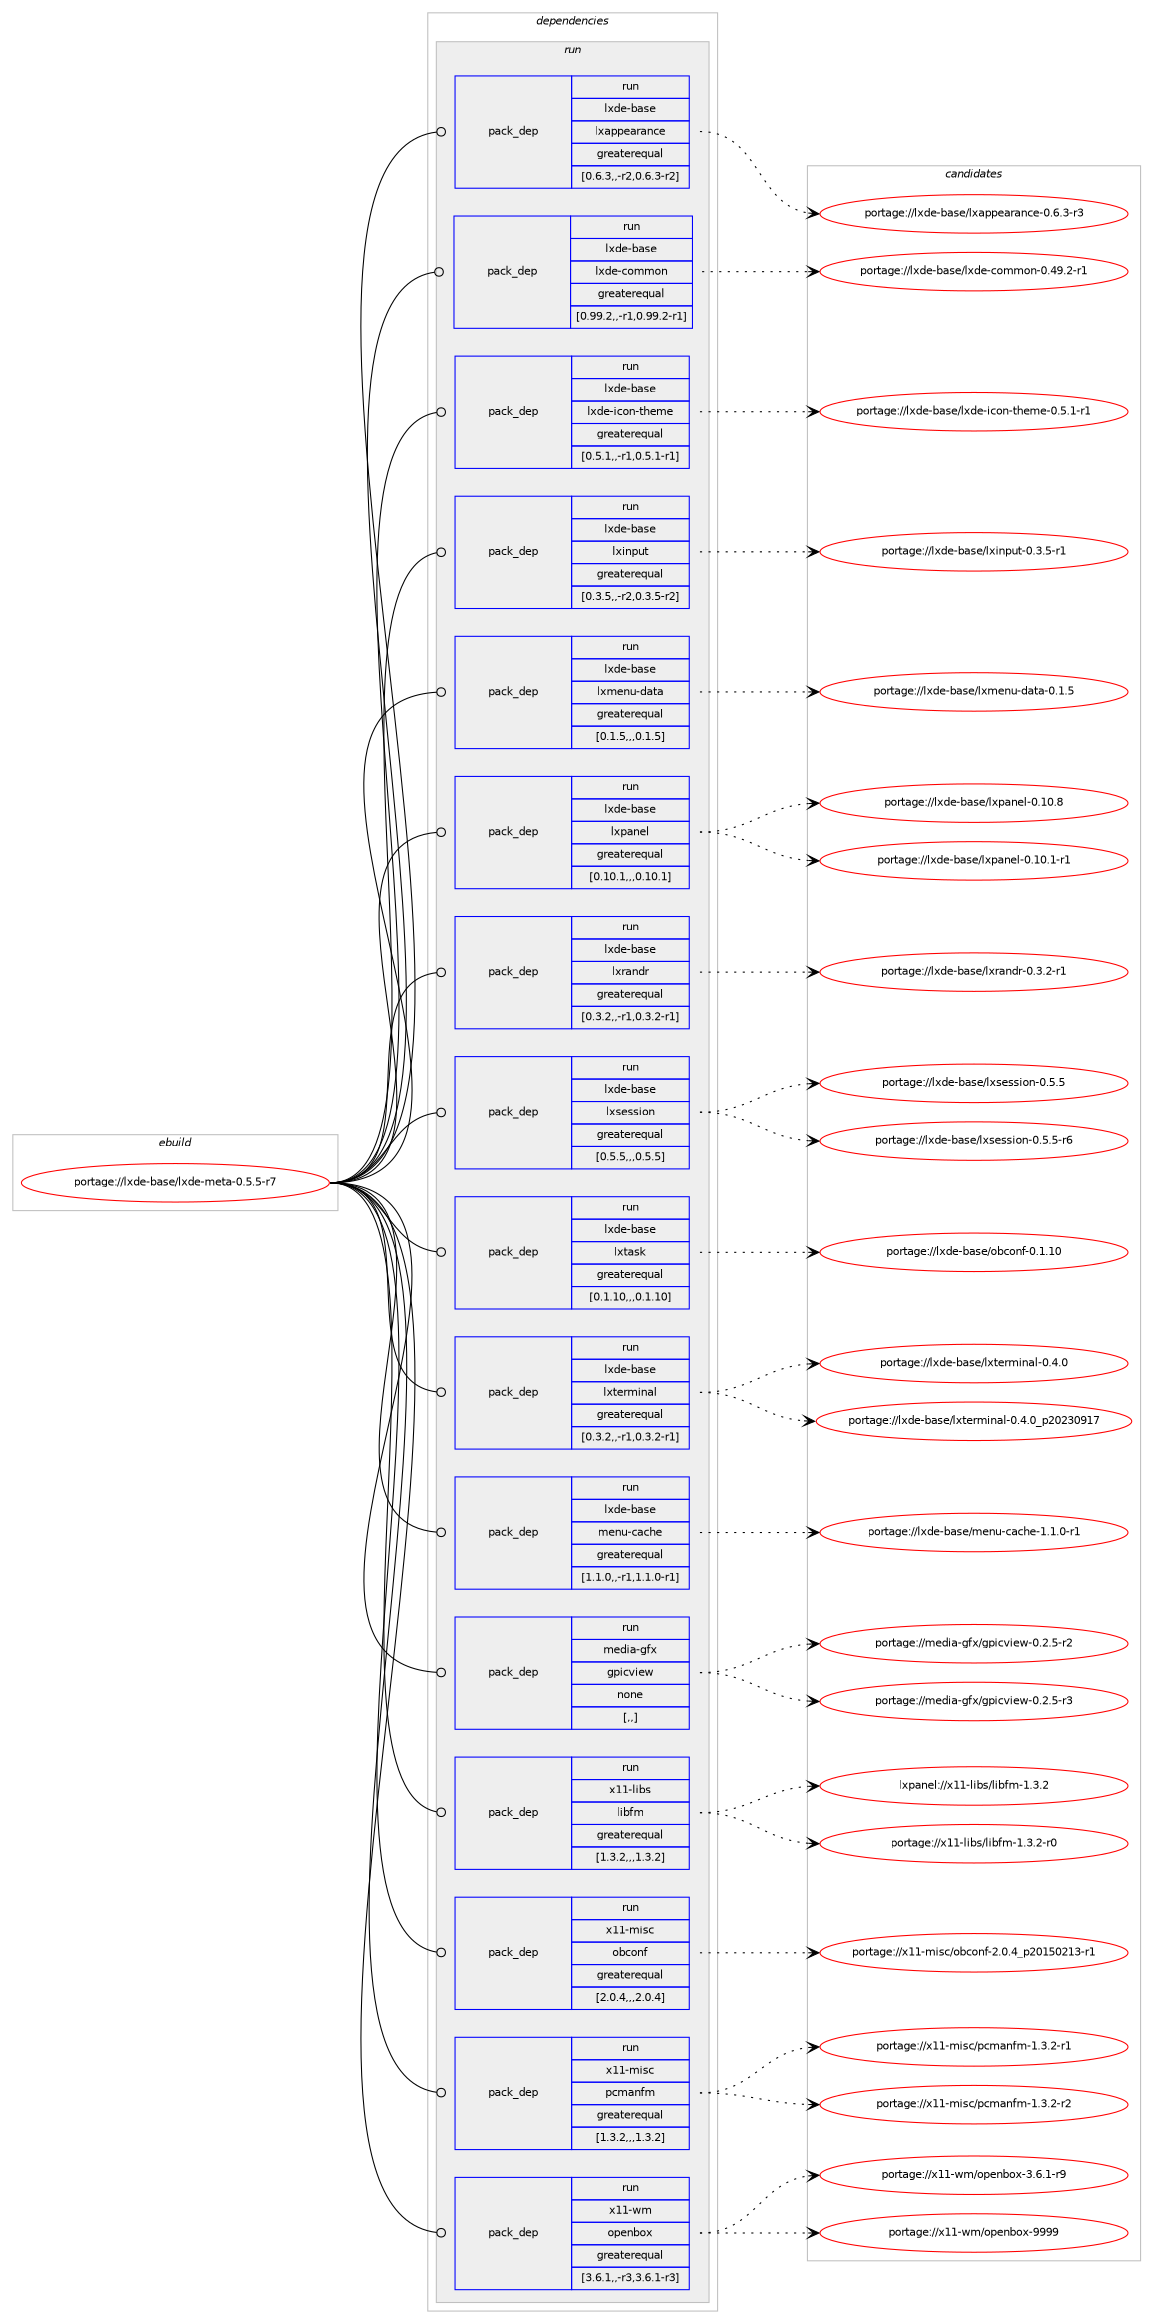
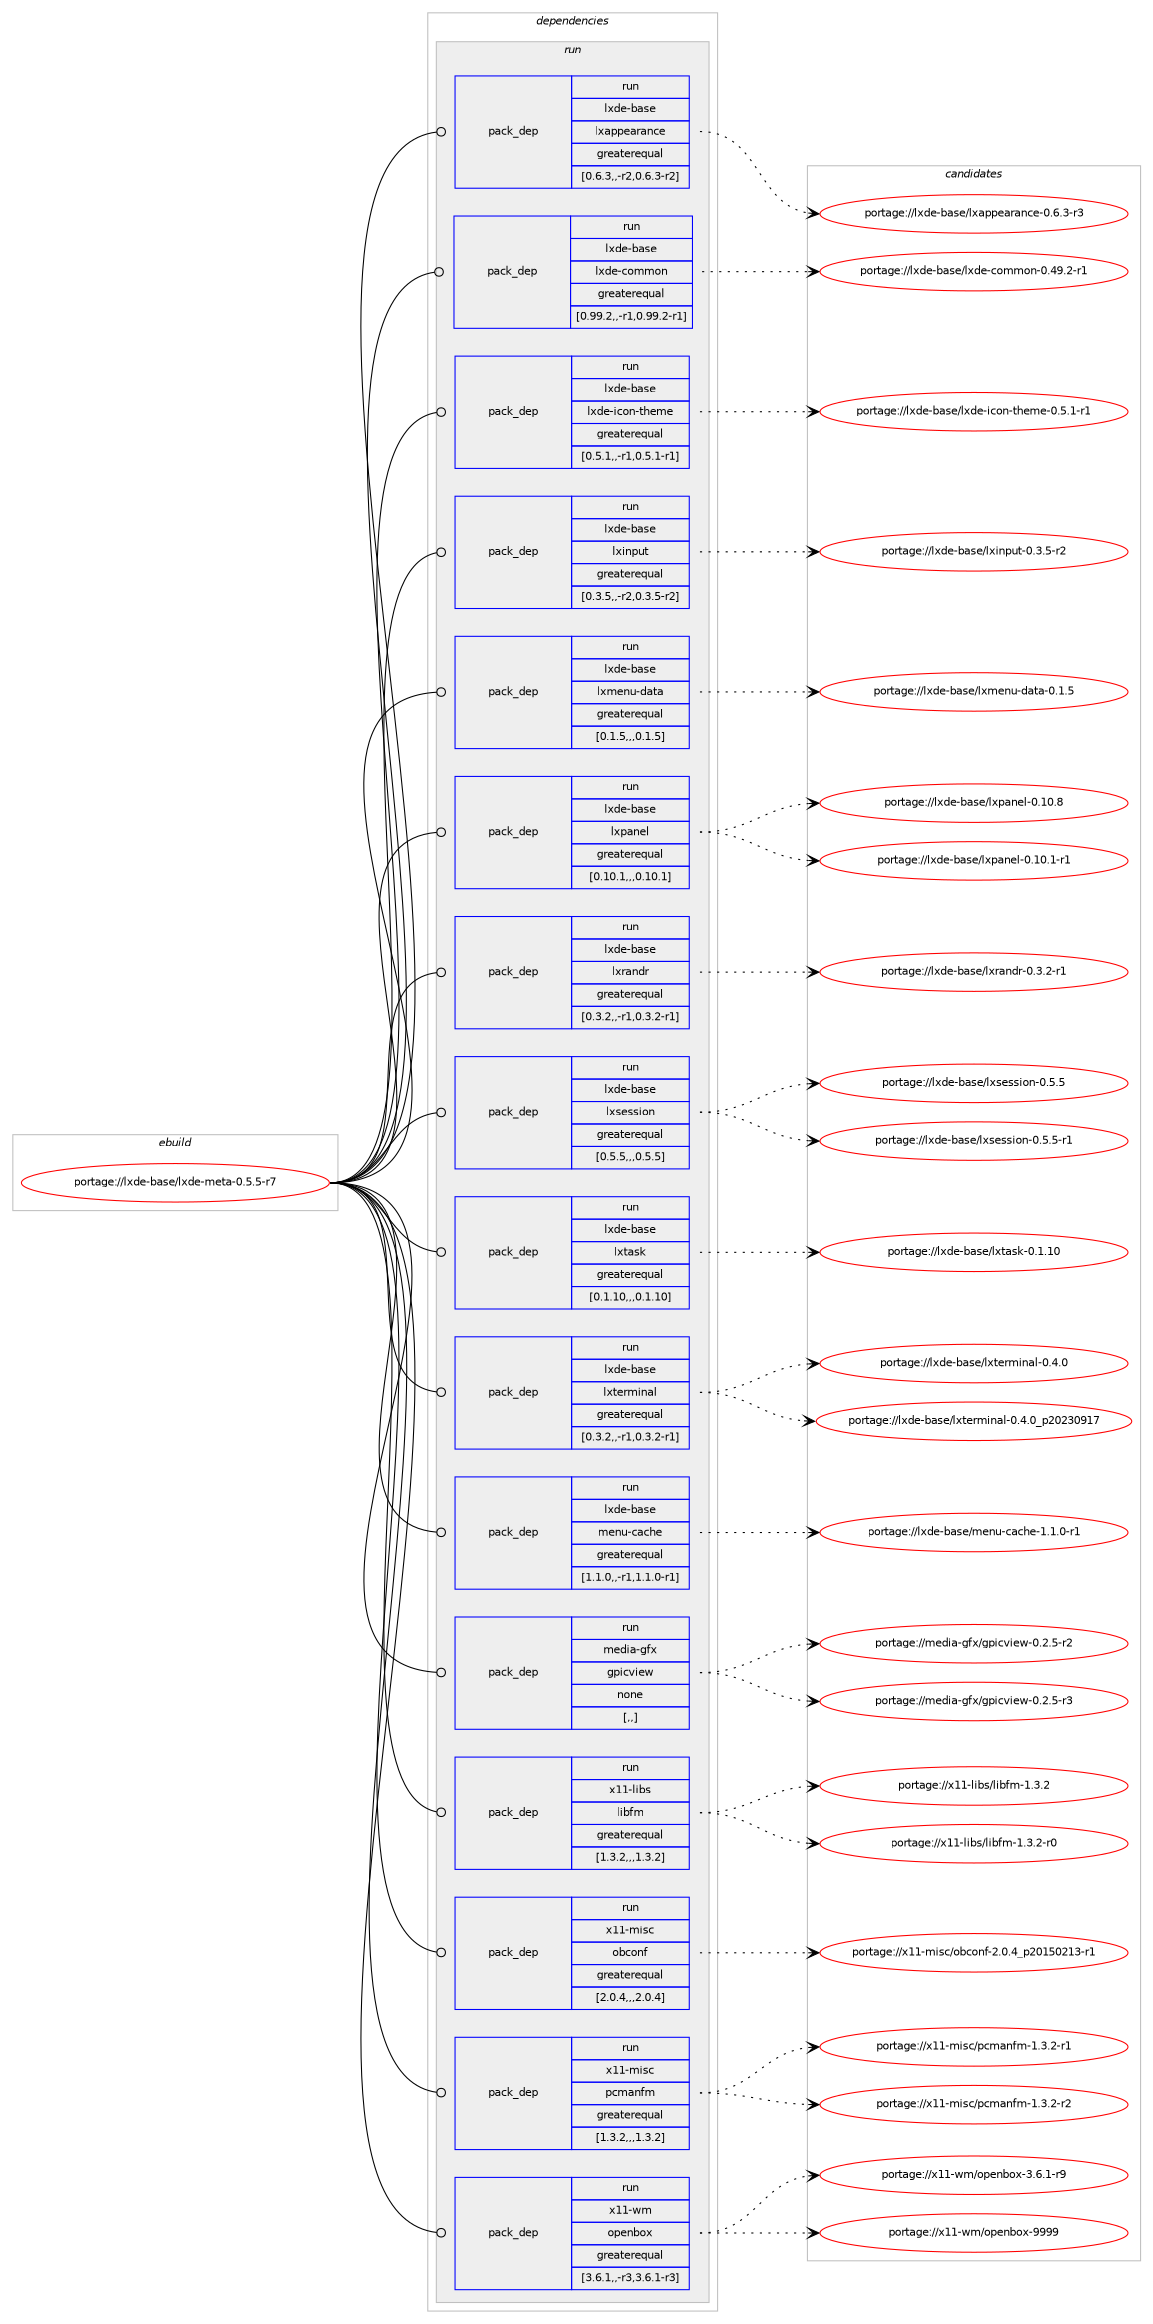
node "portage://lxde-base/lxinput-0.3.5-r1": label "portage://lxde-base/lxinput-0.3.5-r1" -> "portage://lxde-base/lxinput-0.3.5-r2"
node "portage://lxde-base/lxsession-0.5.5-r6": label "portage://lxde-base/lxsession-0.5.5-r6" -> "portage://lxde-base/lxsession-0.5.5-r1"
node "portage://lxde-base/obconf-0.1.10": label "portage://lxde-base/obconf-0.1.10" -> "portage://lxde-base/lxtask-0.1.10"
node "lxpanel://x11-libs/libfm-1.3.2": label "lxpanel://x11-libs/libfm-1.3.2" -> "portage://x11-libs/libfm-1.3.2"
